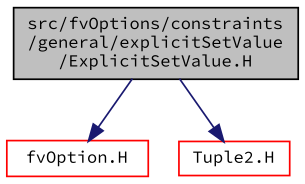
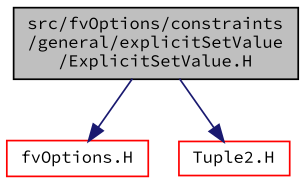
node "fvOption.H": label "fvOption.H" -> "fvOptions.H"
